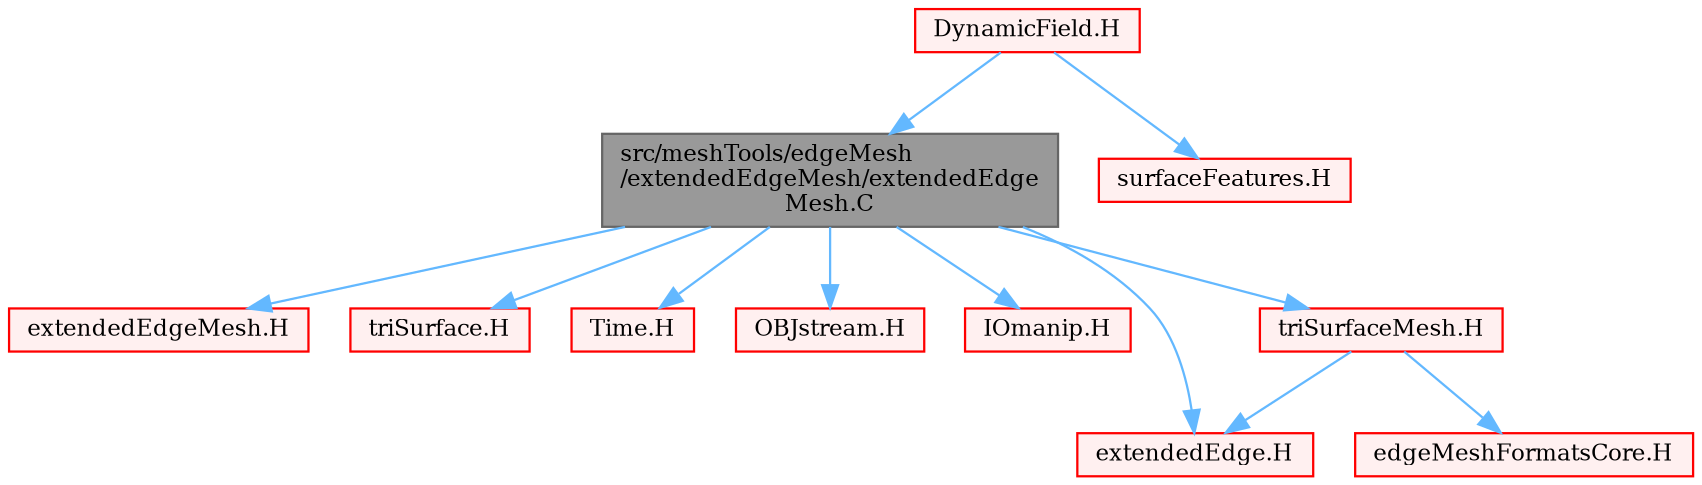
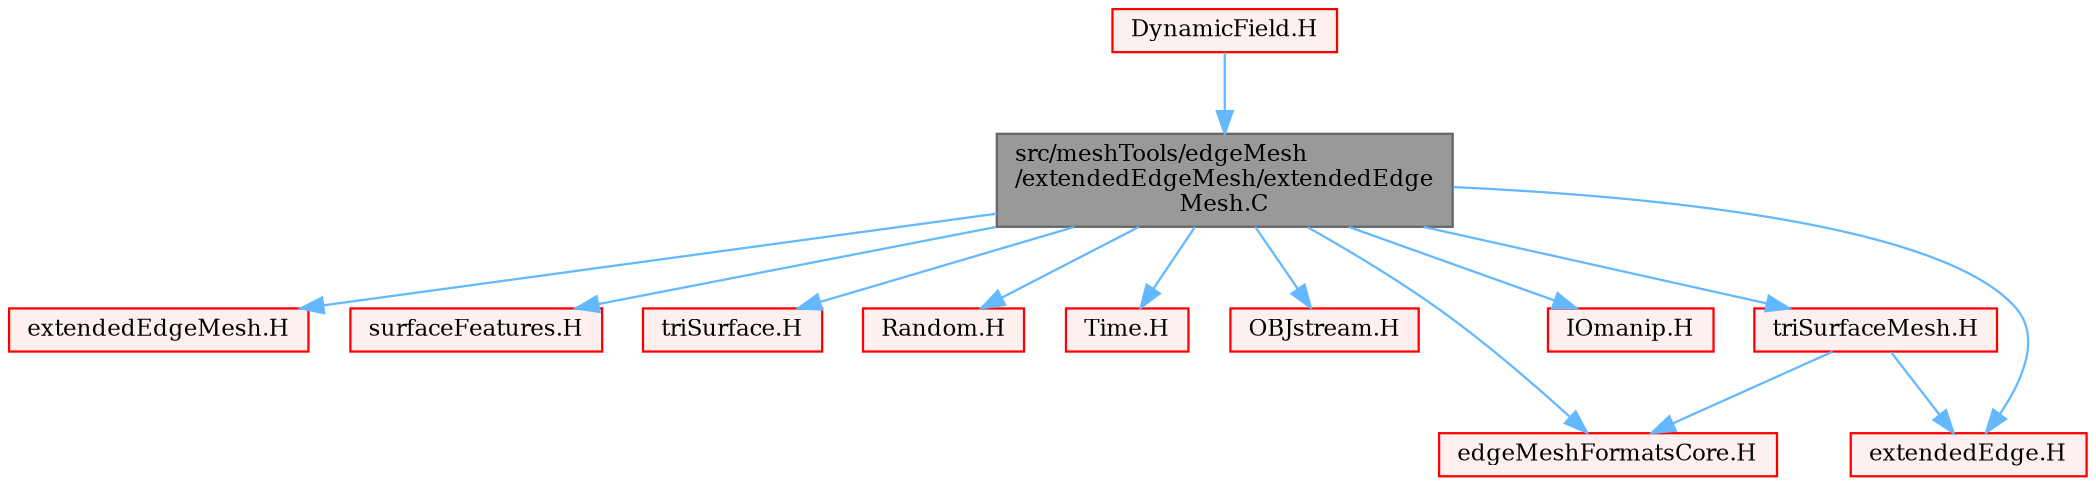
edge "DynamicField.H" -> "surfaceFeatures.H": now "src/meshTools/edgeMesh /extendedEdgeMesh/extendedEdge Mesh.C" -> "surfaceFeatures.H"
edge "src/meshTools/edgeMesh /extendedEdgeMesh/extendedEdge Mesh.C" -> "edgeMeshFormatsCore.H": added
node "Random.H": added
